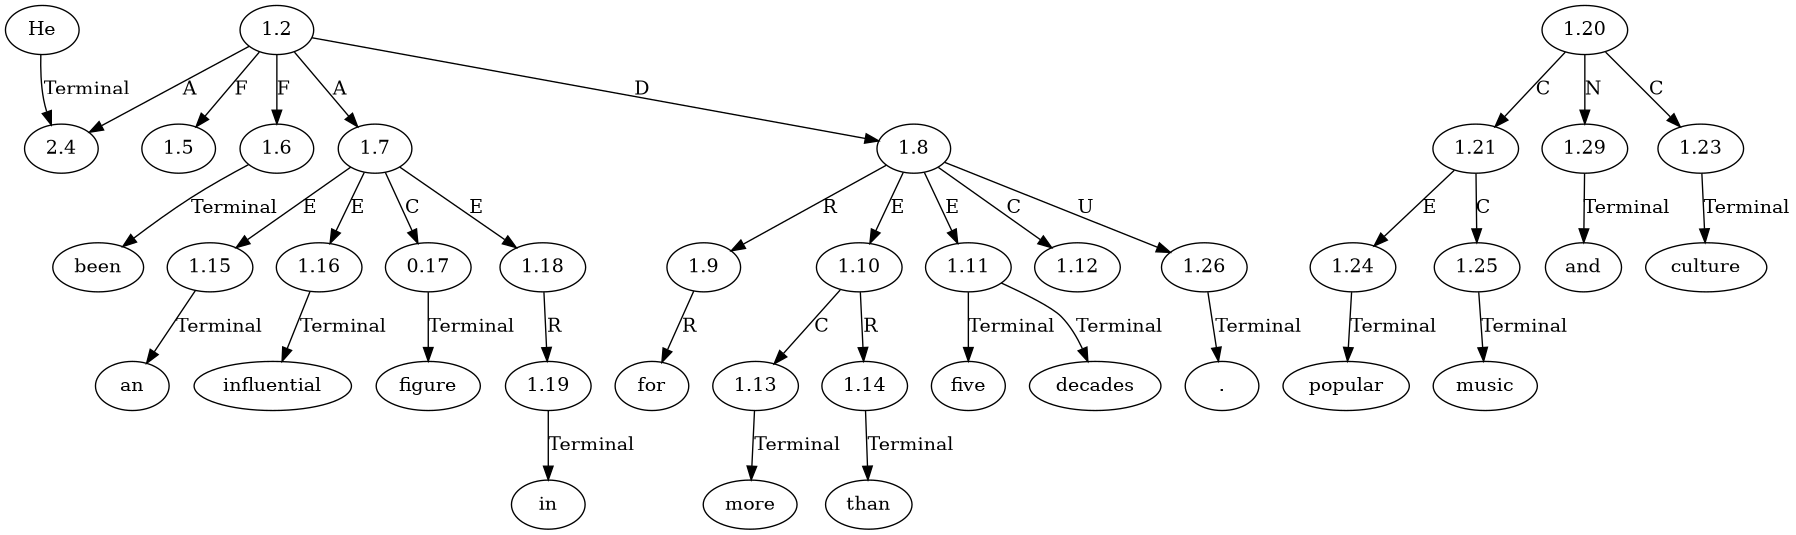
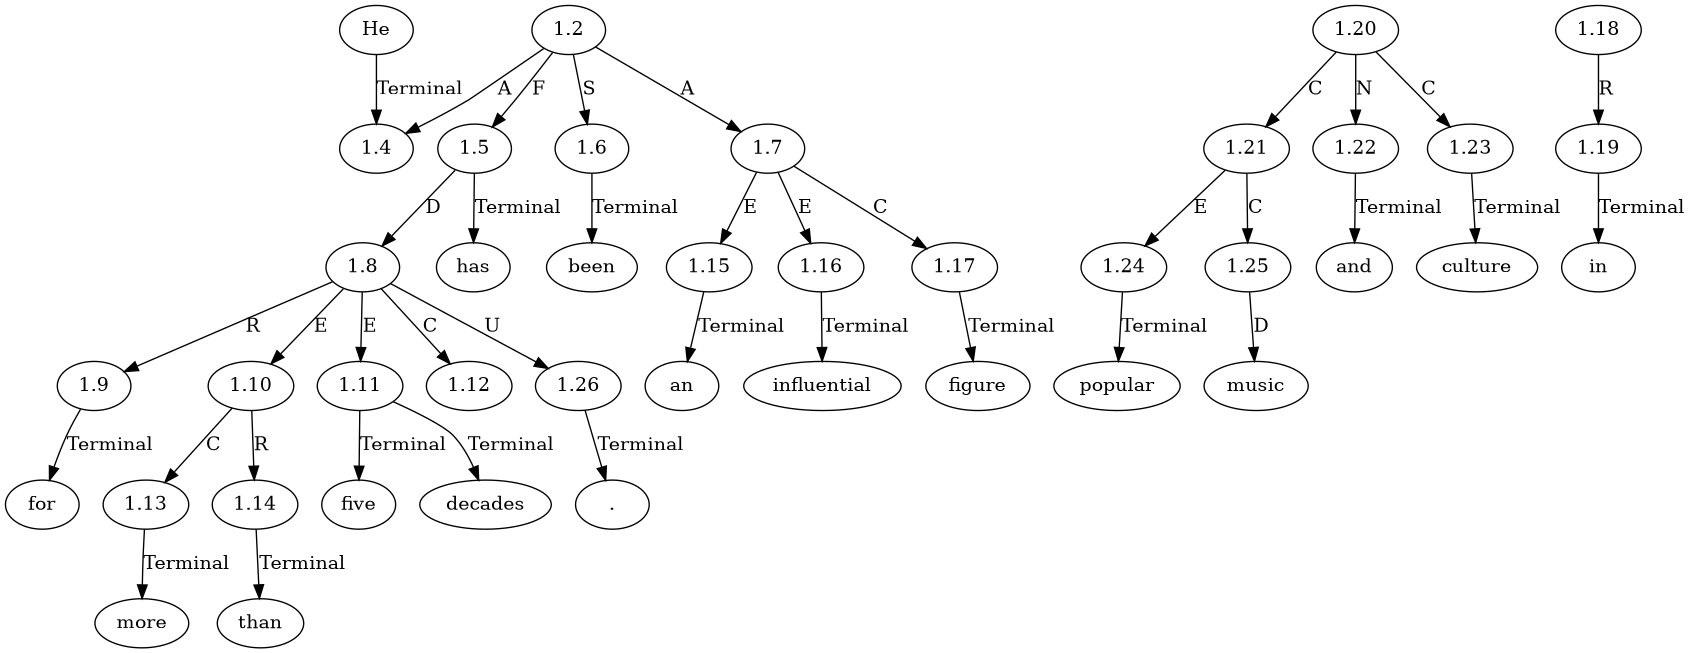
edge "1.2" -> "1.8": now "1.5" -> "1.8"
edge "1.2" -> "1.6": label "F" -> "S"
node "2.4": label "2.4" -> "1.4"
node "1.29": label "1.29" -> "1.22"
edge "1.7" -> "1.18": removed, label "E"
node "0.17": label "0.17" -> "1.17"
node "has": added
edge "1.9" -> "for": label "R" -> "Terminal"
edge "1.25" -> "music": label "Terminal" -> "D"
